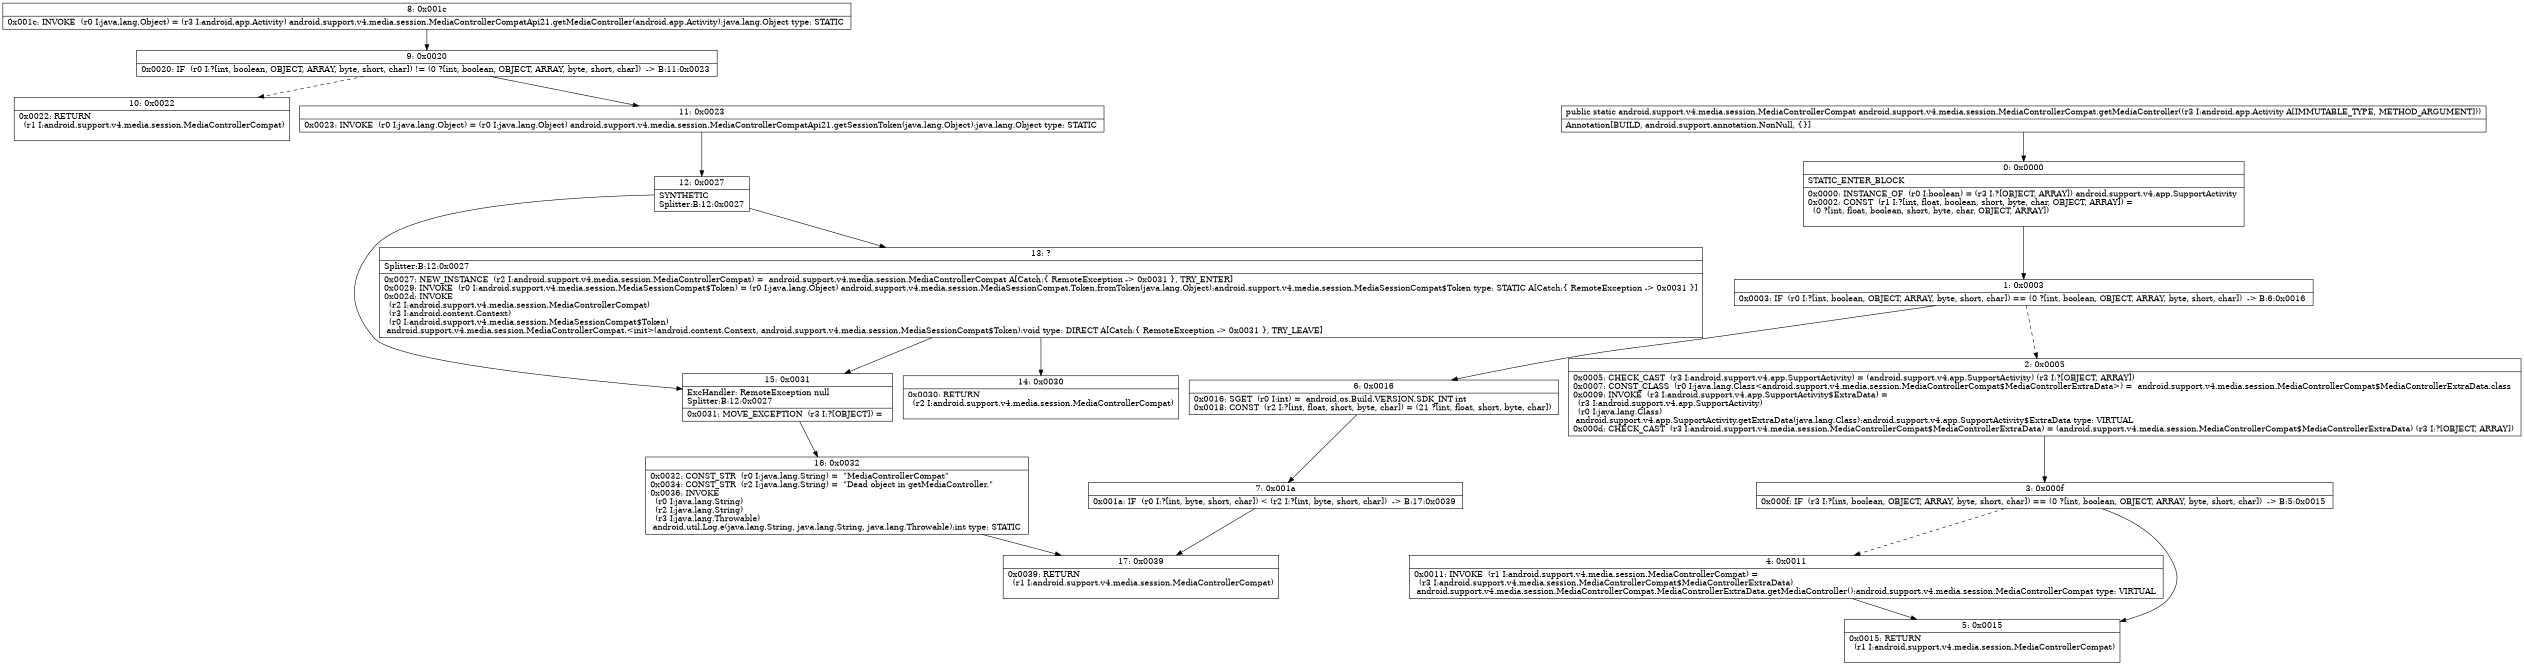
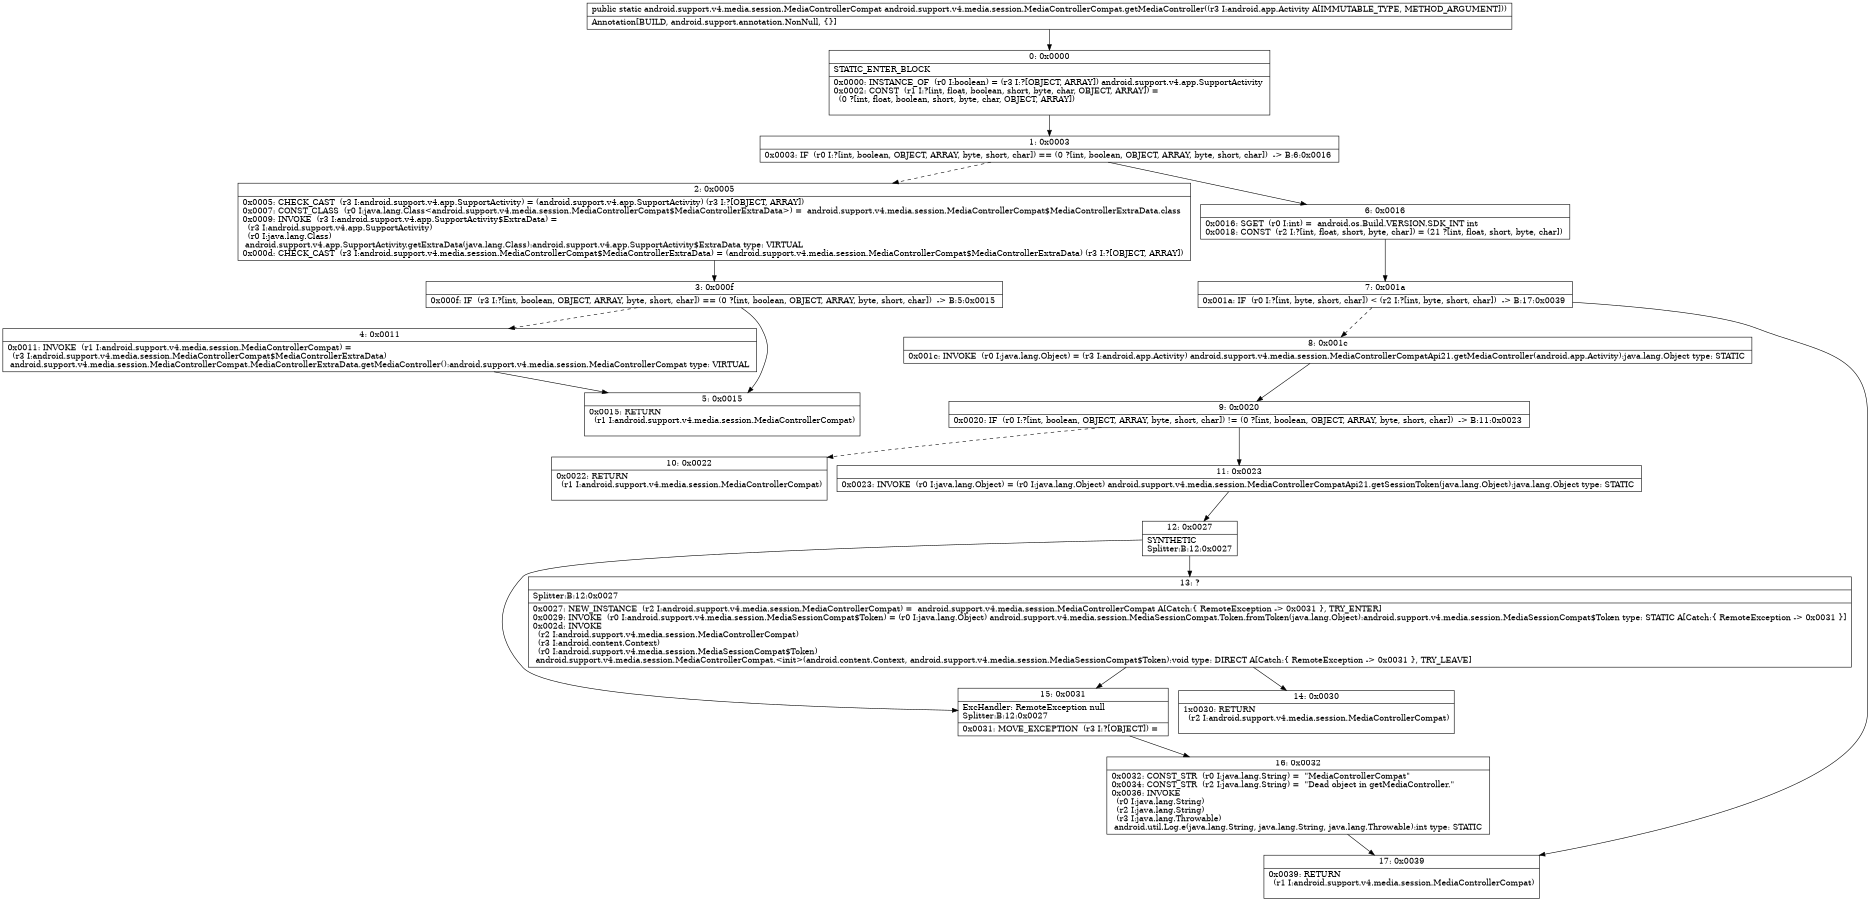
edge "7: 0x001a" -> "8: 0x001c": added
node "14: 0x0030": text "0x0030: RETURN" -> "1x0030: RETURN"
